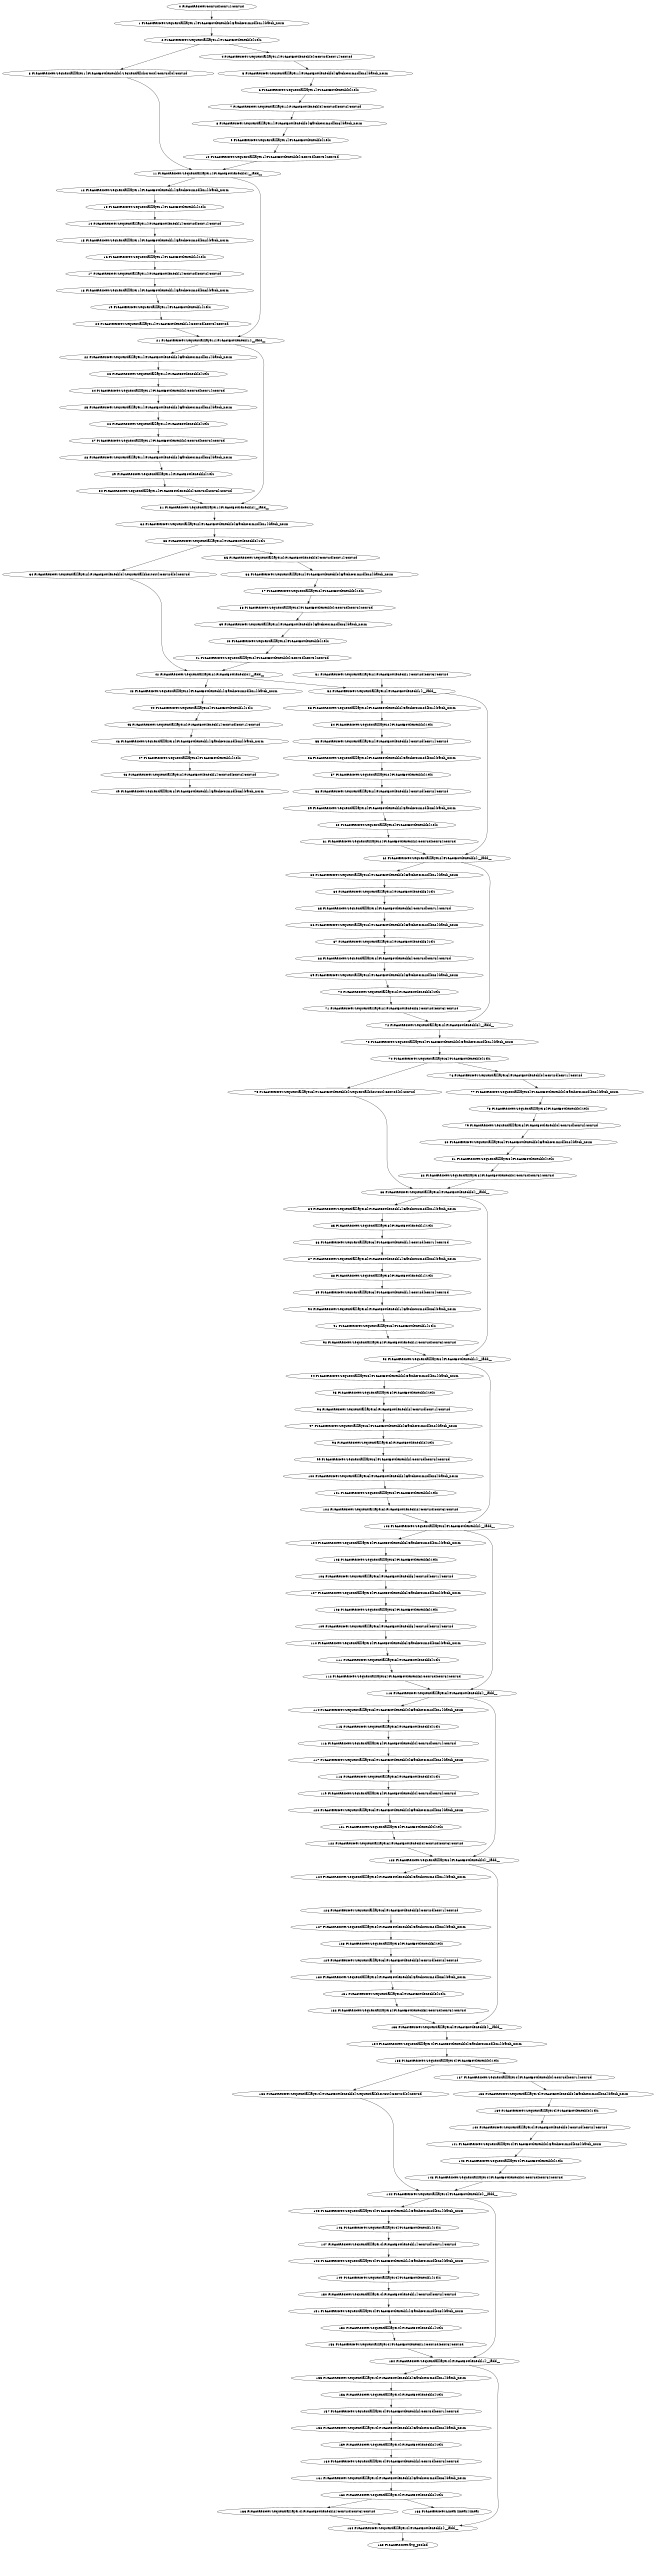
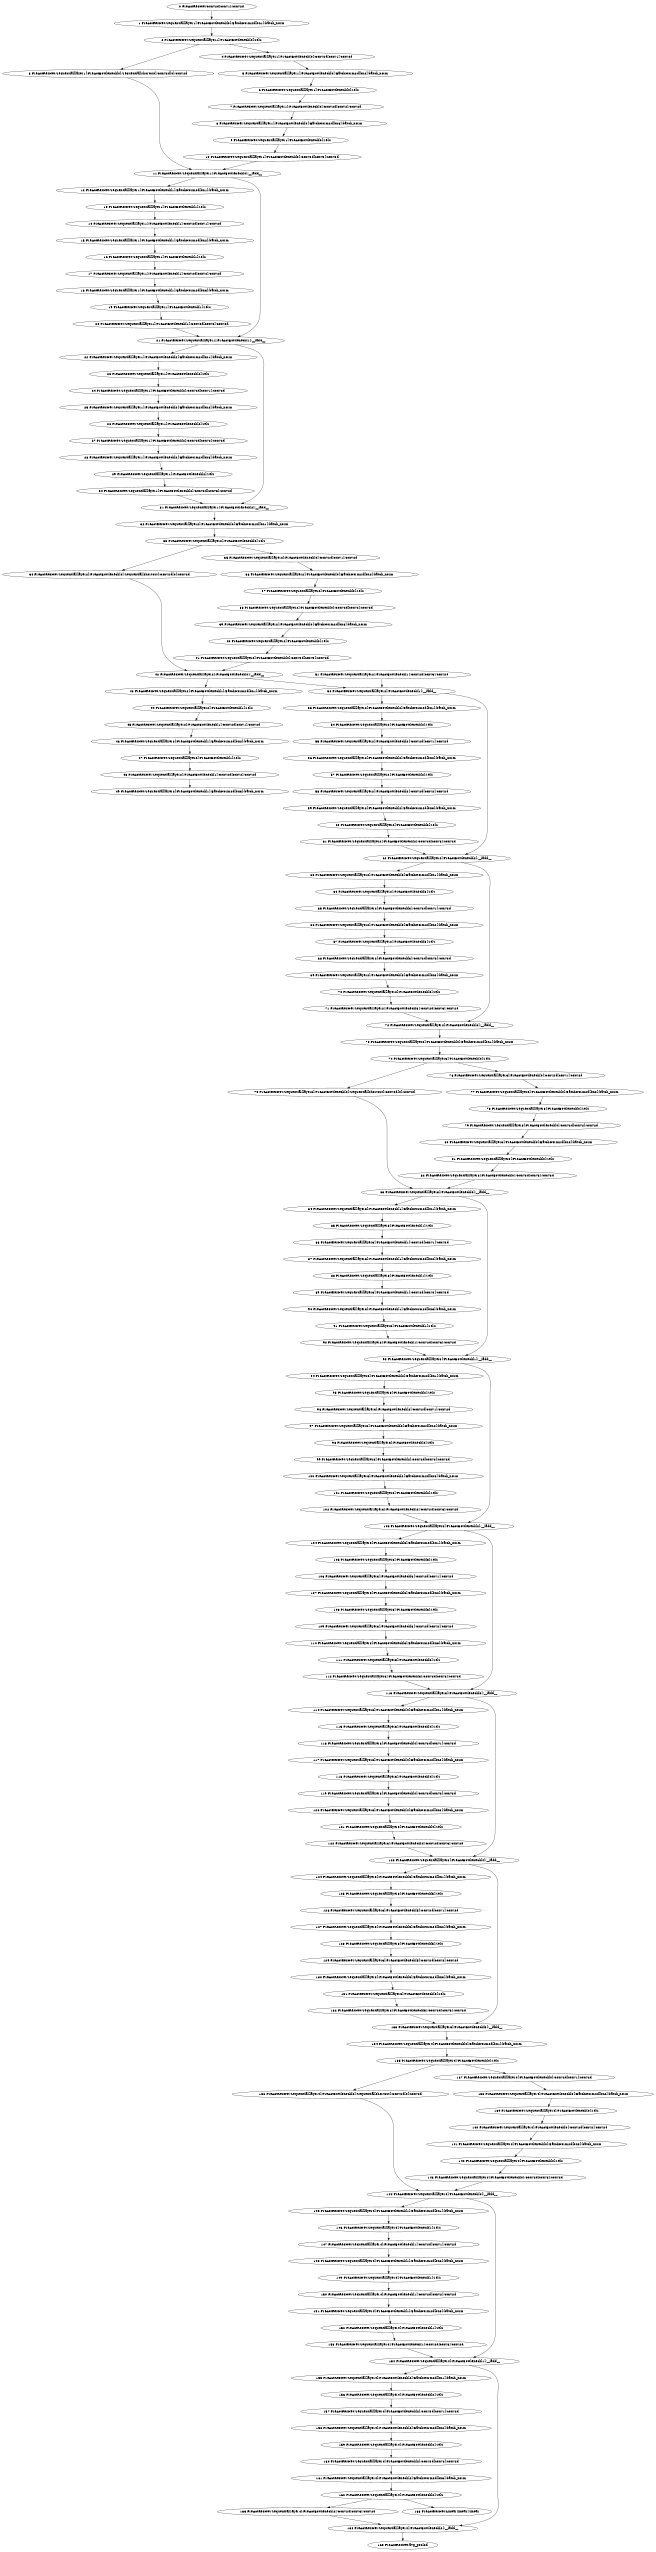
node "125 PreActResNet/Sequential[layer3]/PreActBottleneck[5]/relu": added
